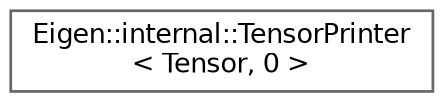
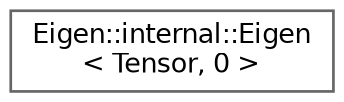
node "Eigen::internal::TensorPrinter < Tensor, 0 >": label "Eigen::internal::TensorPrinter < Tensor, 0 >" -> "Eigen::internal::Eigen < Tensor, 0 >"
